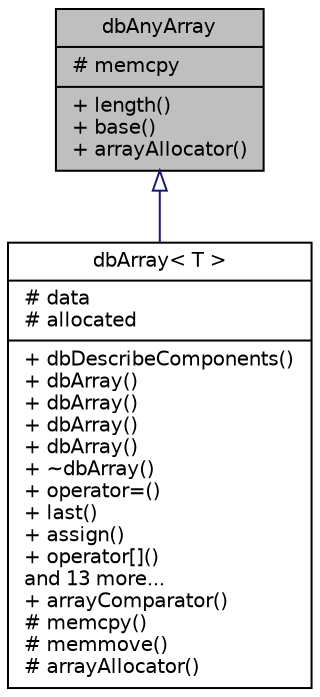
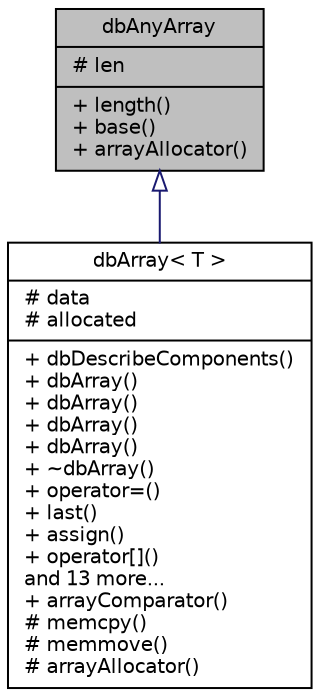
node "dbAnyArray": text "# memcpy" -> "# len"
